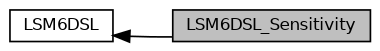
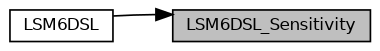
edge "LSM6DSL_Sensitivity" -> "LSM6DSL": reversed
